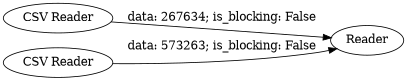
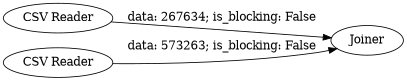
node "Reader": label "Reader" -> "Joiner"
